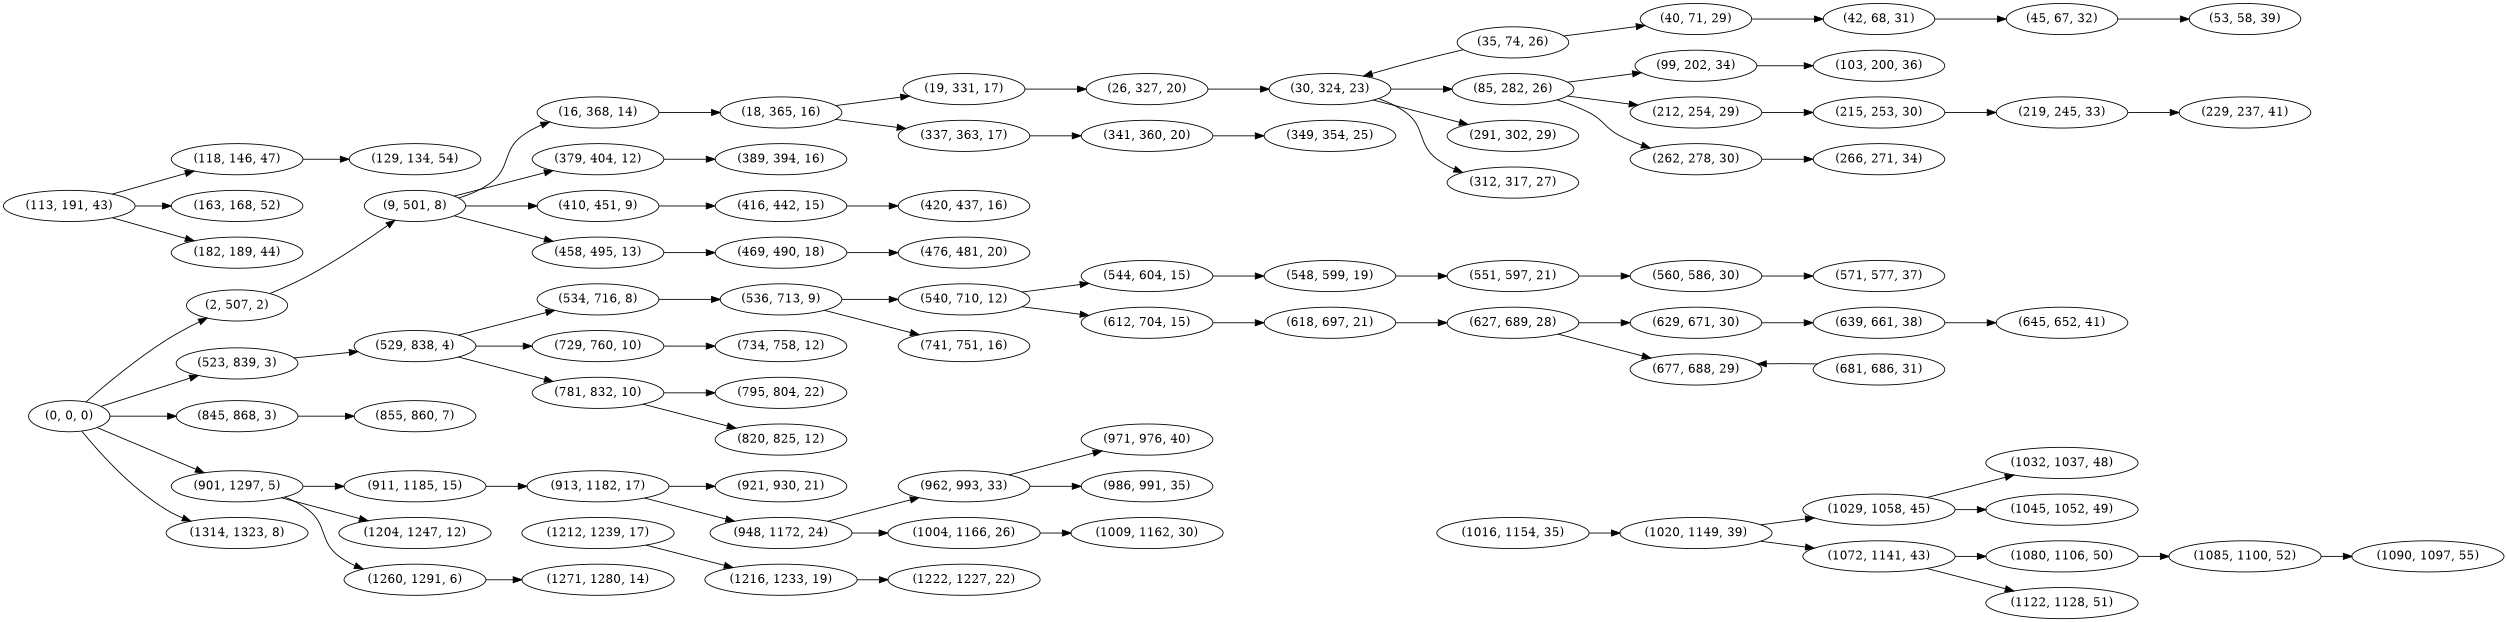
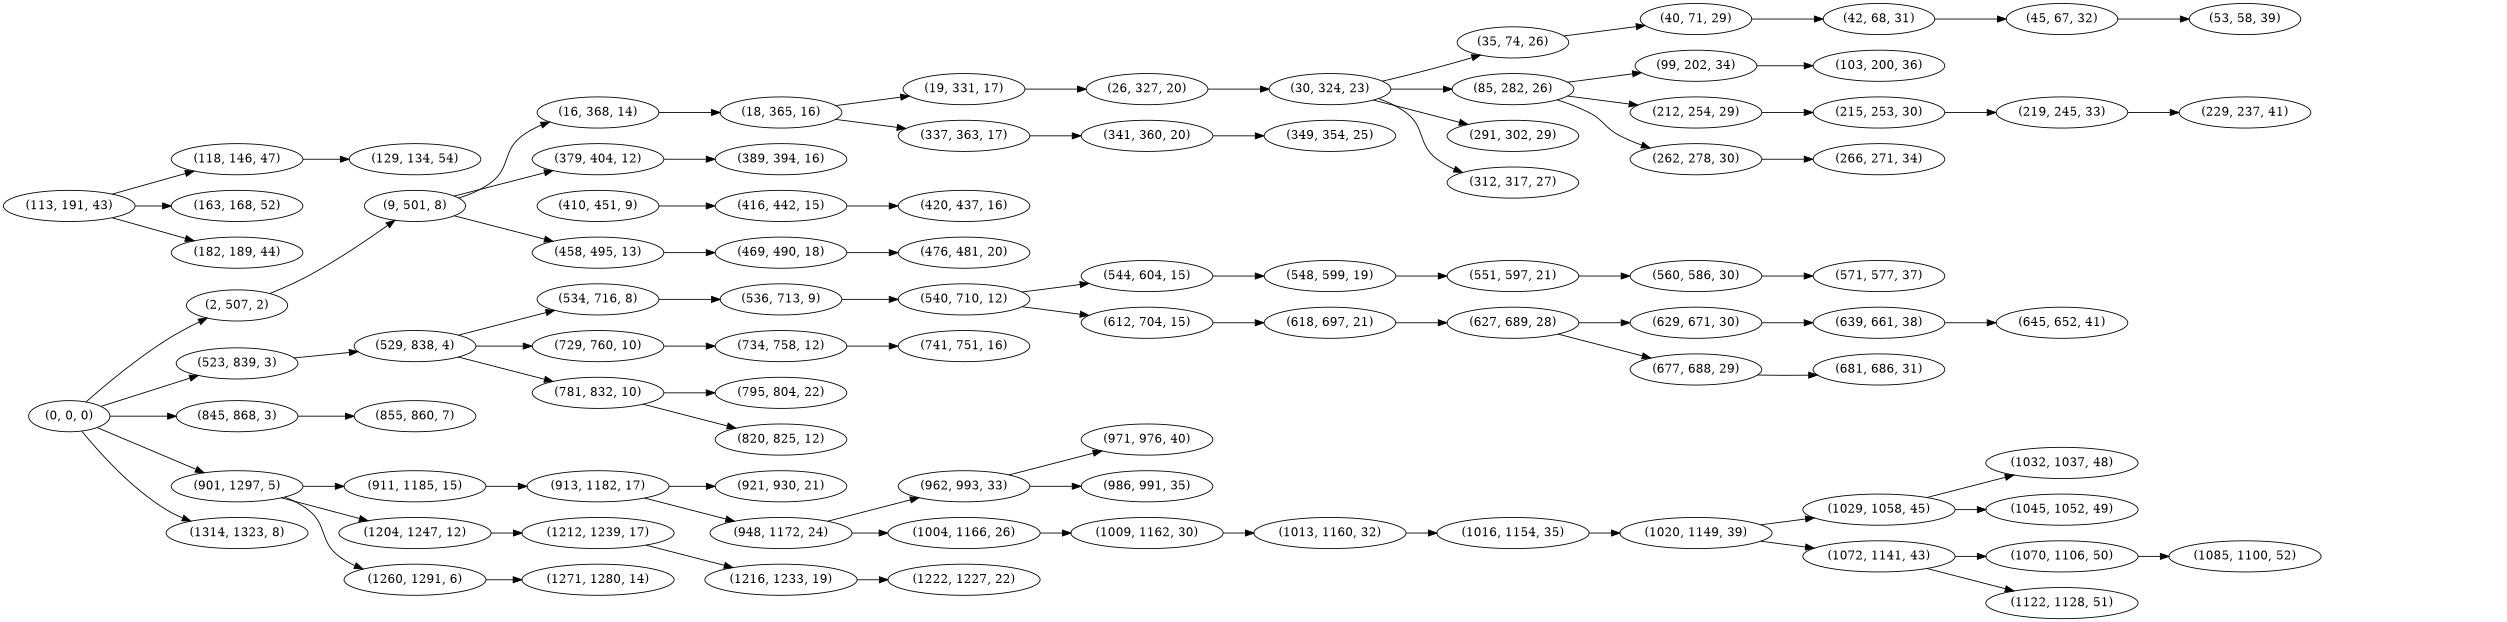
edge "(35, 74, 26)" -> "(30, 324, 23)": reversed
edge "(9, 501, 8)" -> "(410, 451, 9)": removed
edge "(536, 713, 9)" -> "(741, 751, 16)": now "(734, 758, 12)" -> "(741, 751, 16)"
edge "(681, 686, 31)" -> "(677, 688, 29)": reversed
edge "(1204, 1247, 12)" -> "(1212, 1239, 17)": added
node "(1013, 1160, 32)": added
node "(1080, 1106, 50)": label "(1080, 1106, 50)" -> "(1070, 1106, 50)"
node "(1090, 1097, 55)": removed
